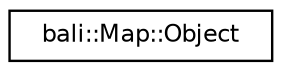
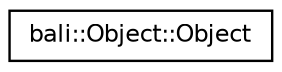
node "bali::Map::Object": label "bali::Map::Object" -> "bali::Object::Object"
